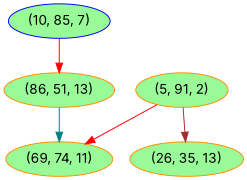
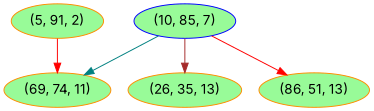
edge "(86, 51, 13)" -> "(69, 74, 11)": now "(10, 85, 7)" -> "(69, 74, 11)"
edge "(5, 91, 2)" -> "(26, 35, 13)": now "(10, 85, 7)" -> "(26, 35, 13)"
